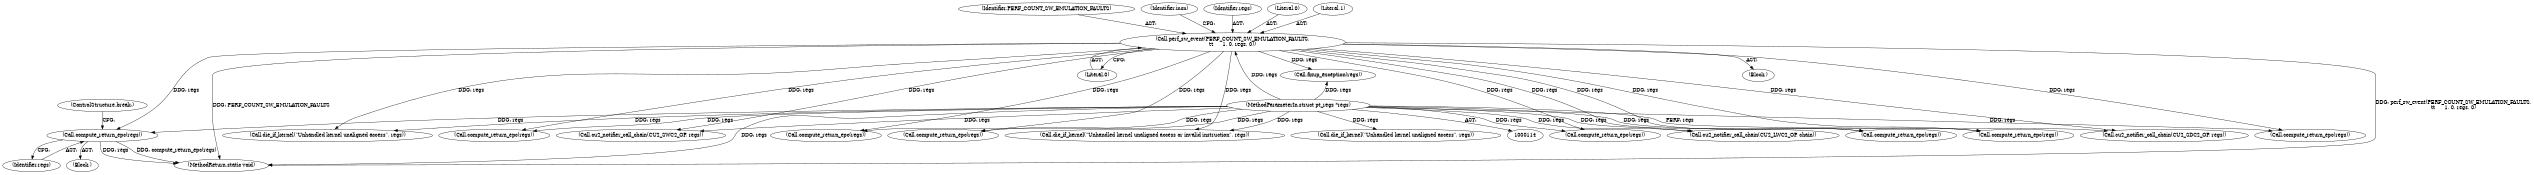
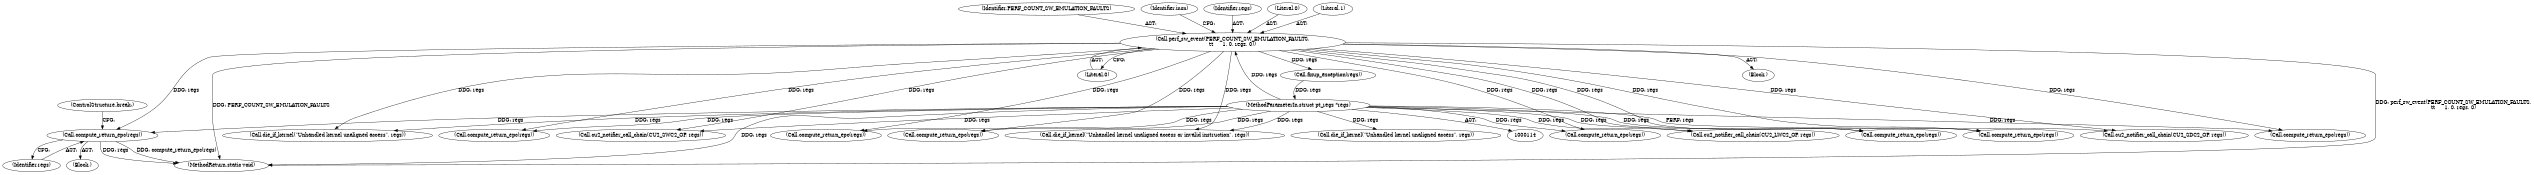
edge "(MethodParameterIn,struct pt_regs *regs)" -> "(Call,fixup_exception(regs))": reversed
node "(Call,cu2_notifier_call_chain(CU2_LWC2_OP, chain))": label "(Call,cu2_notifier_call_chain(CU2_LWC2_OP, chain))" -> "(Call,cu2_notifier_call_chain(CU2_LWC2_OP, regs))"
